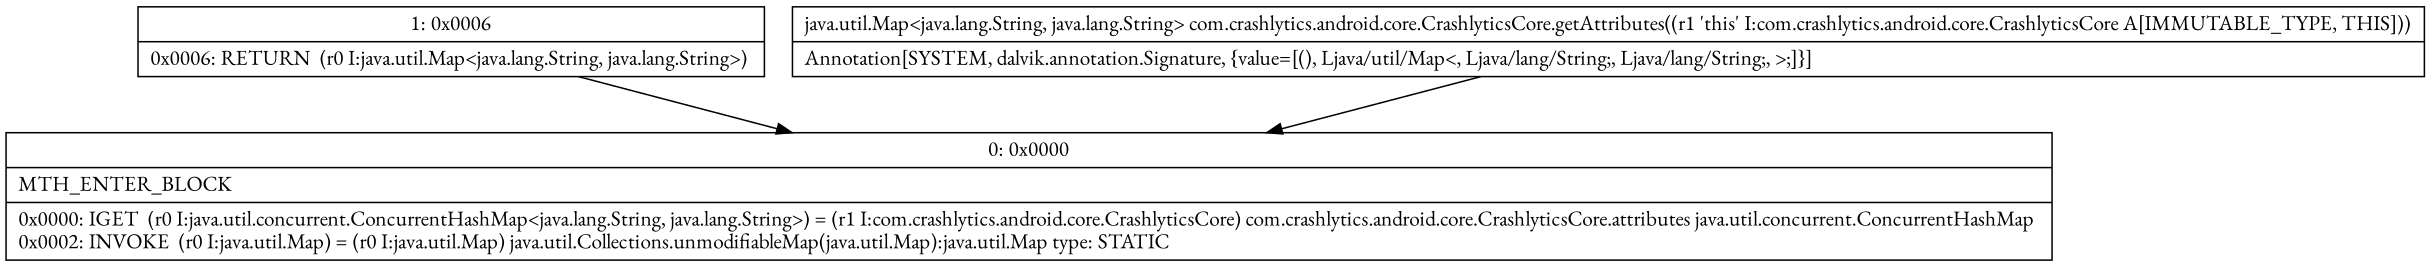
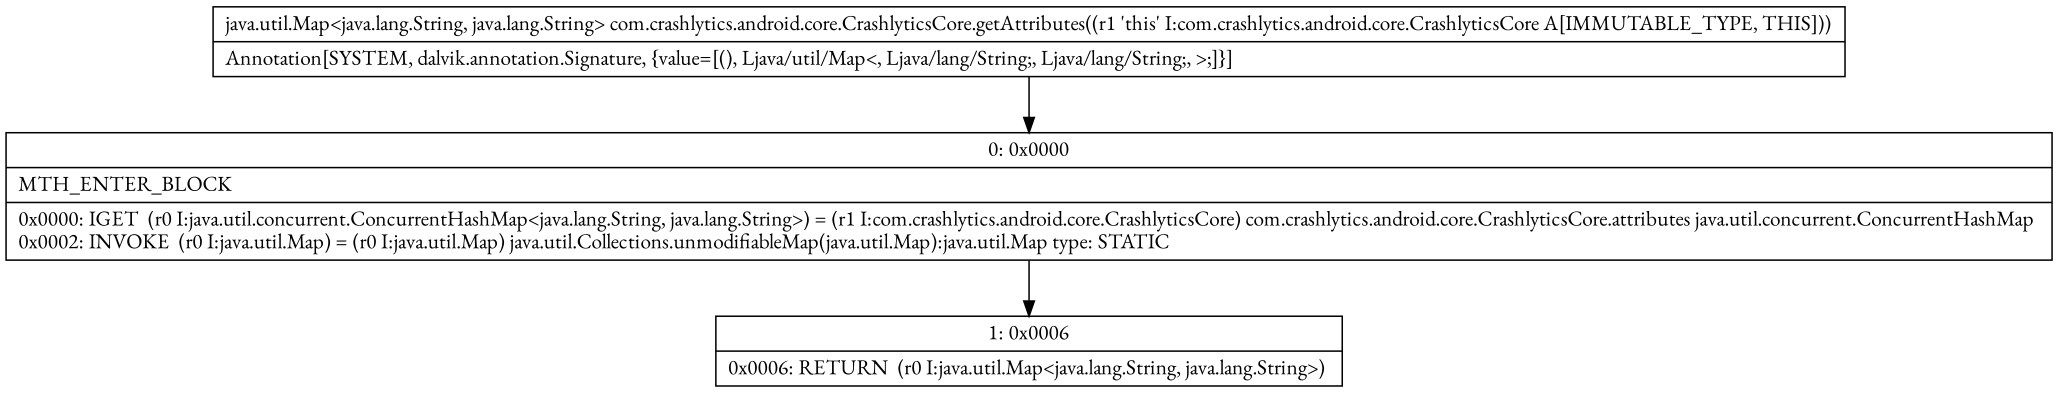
edge "1: 0x0006" -> "0: 0x0000": reversed
